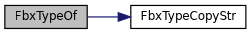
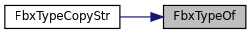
edge "FbxTypeOf" -> "FbxTypeCopyStr": reversed
